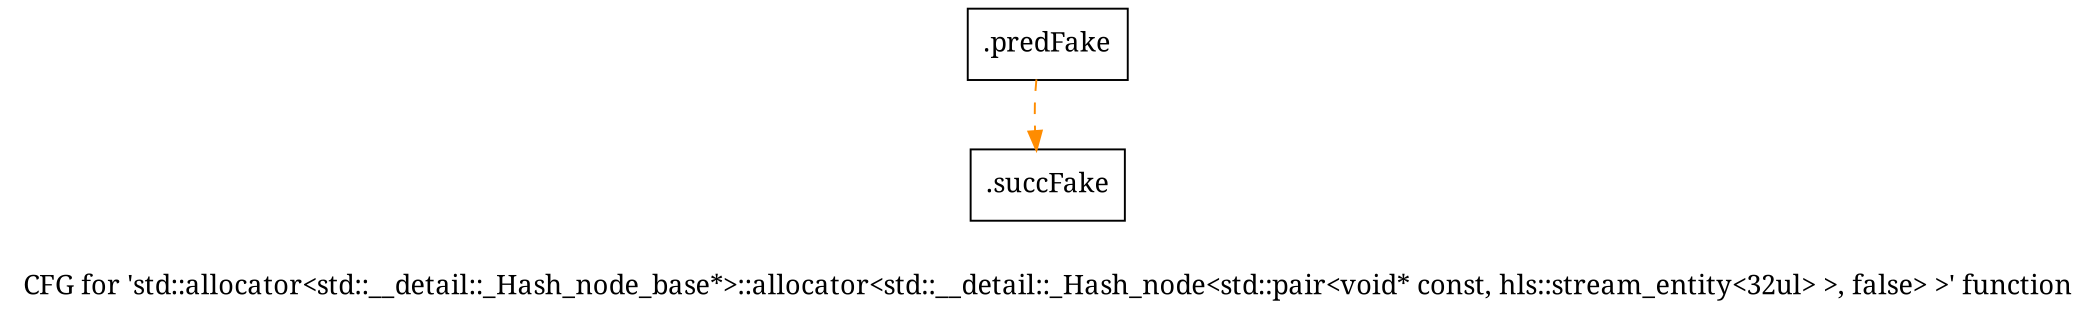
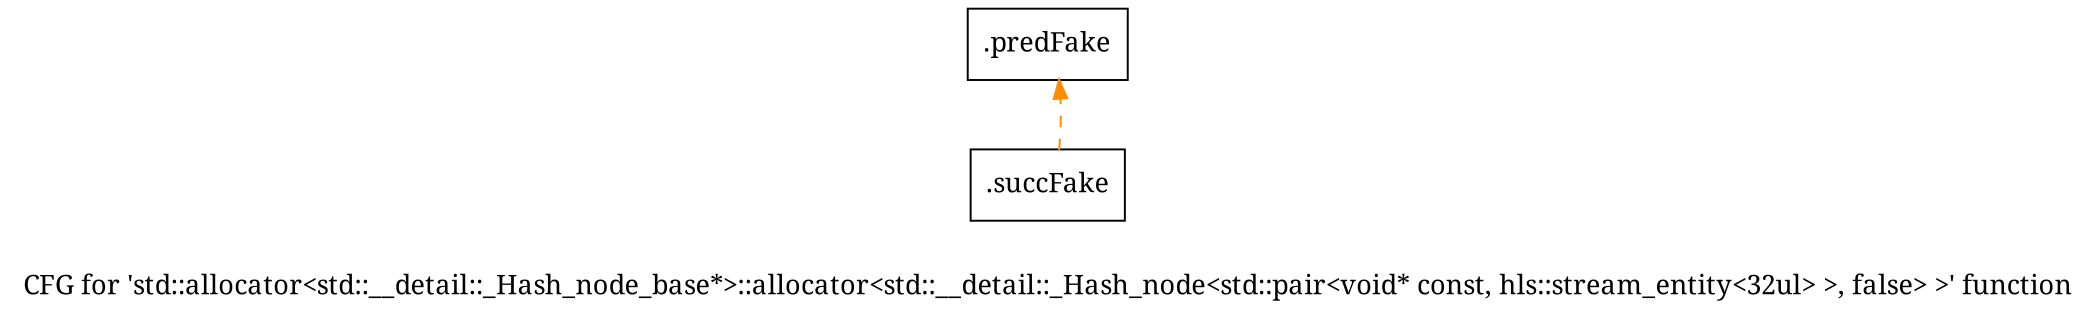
edge ".predFake" -> ".succFake": reversed
